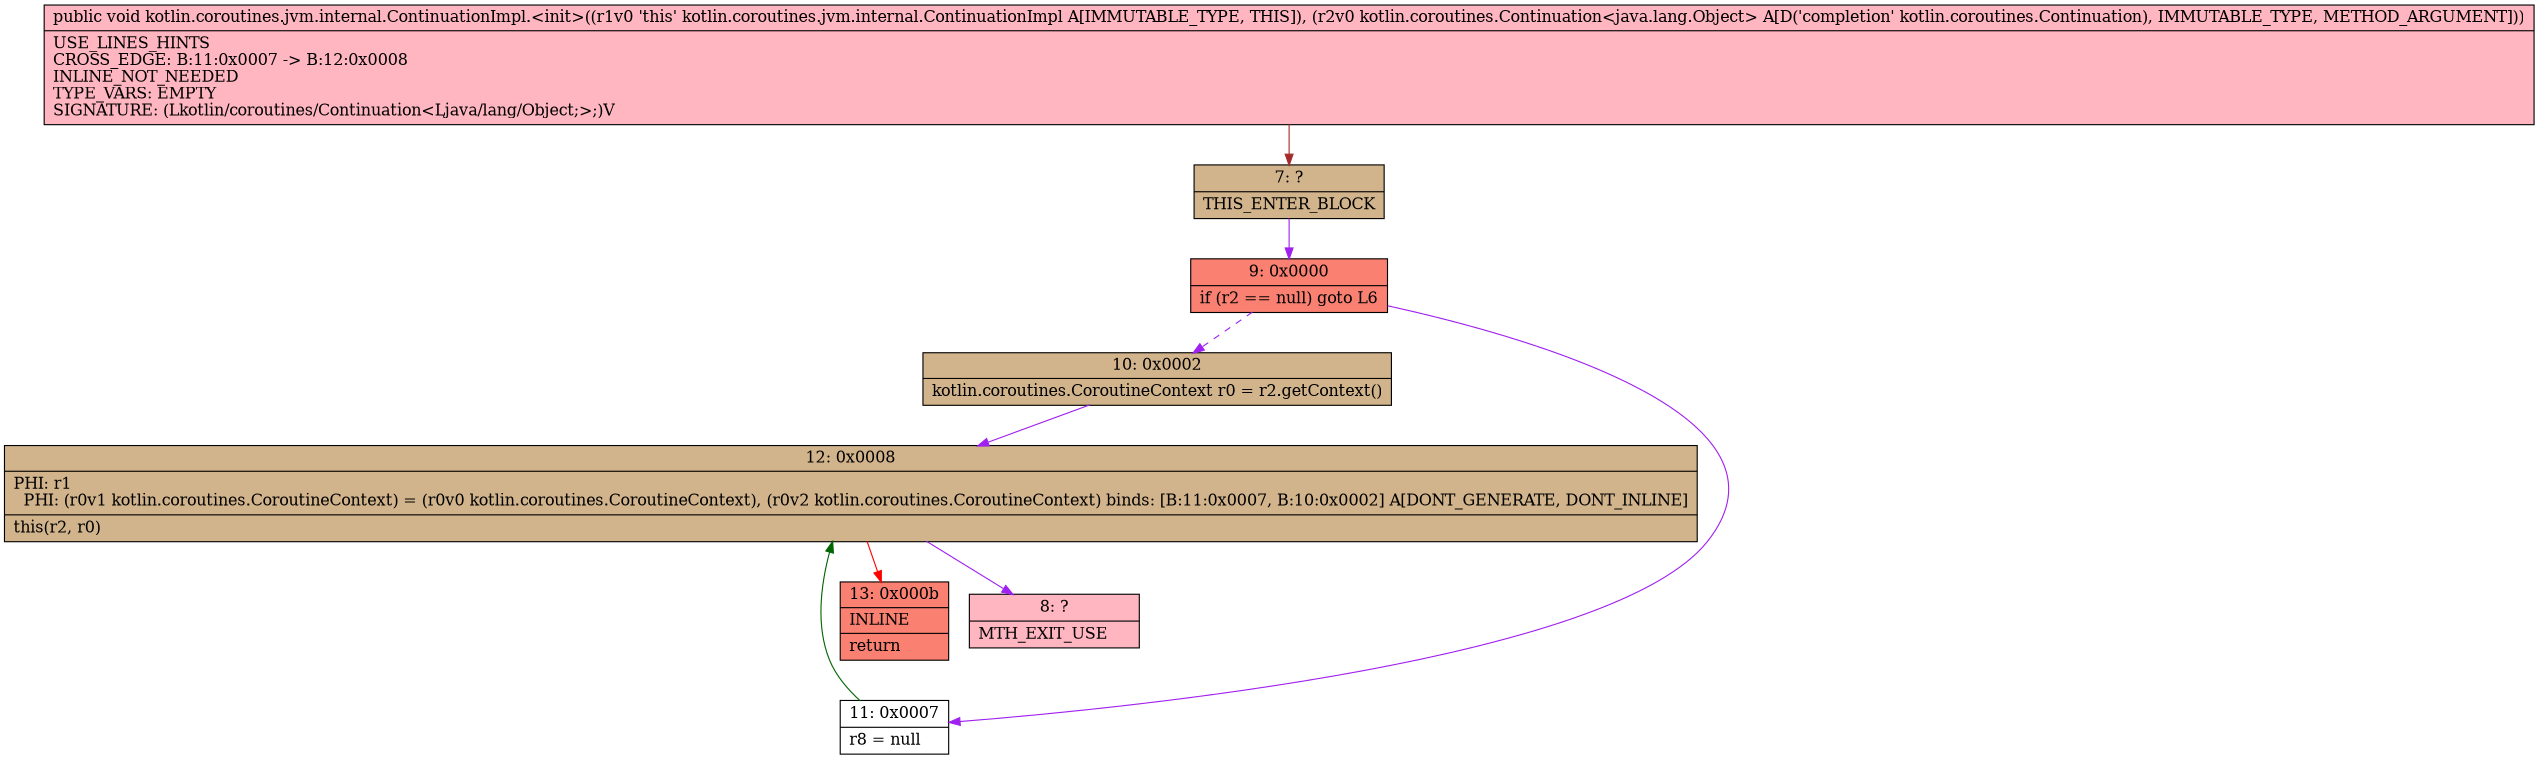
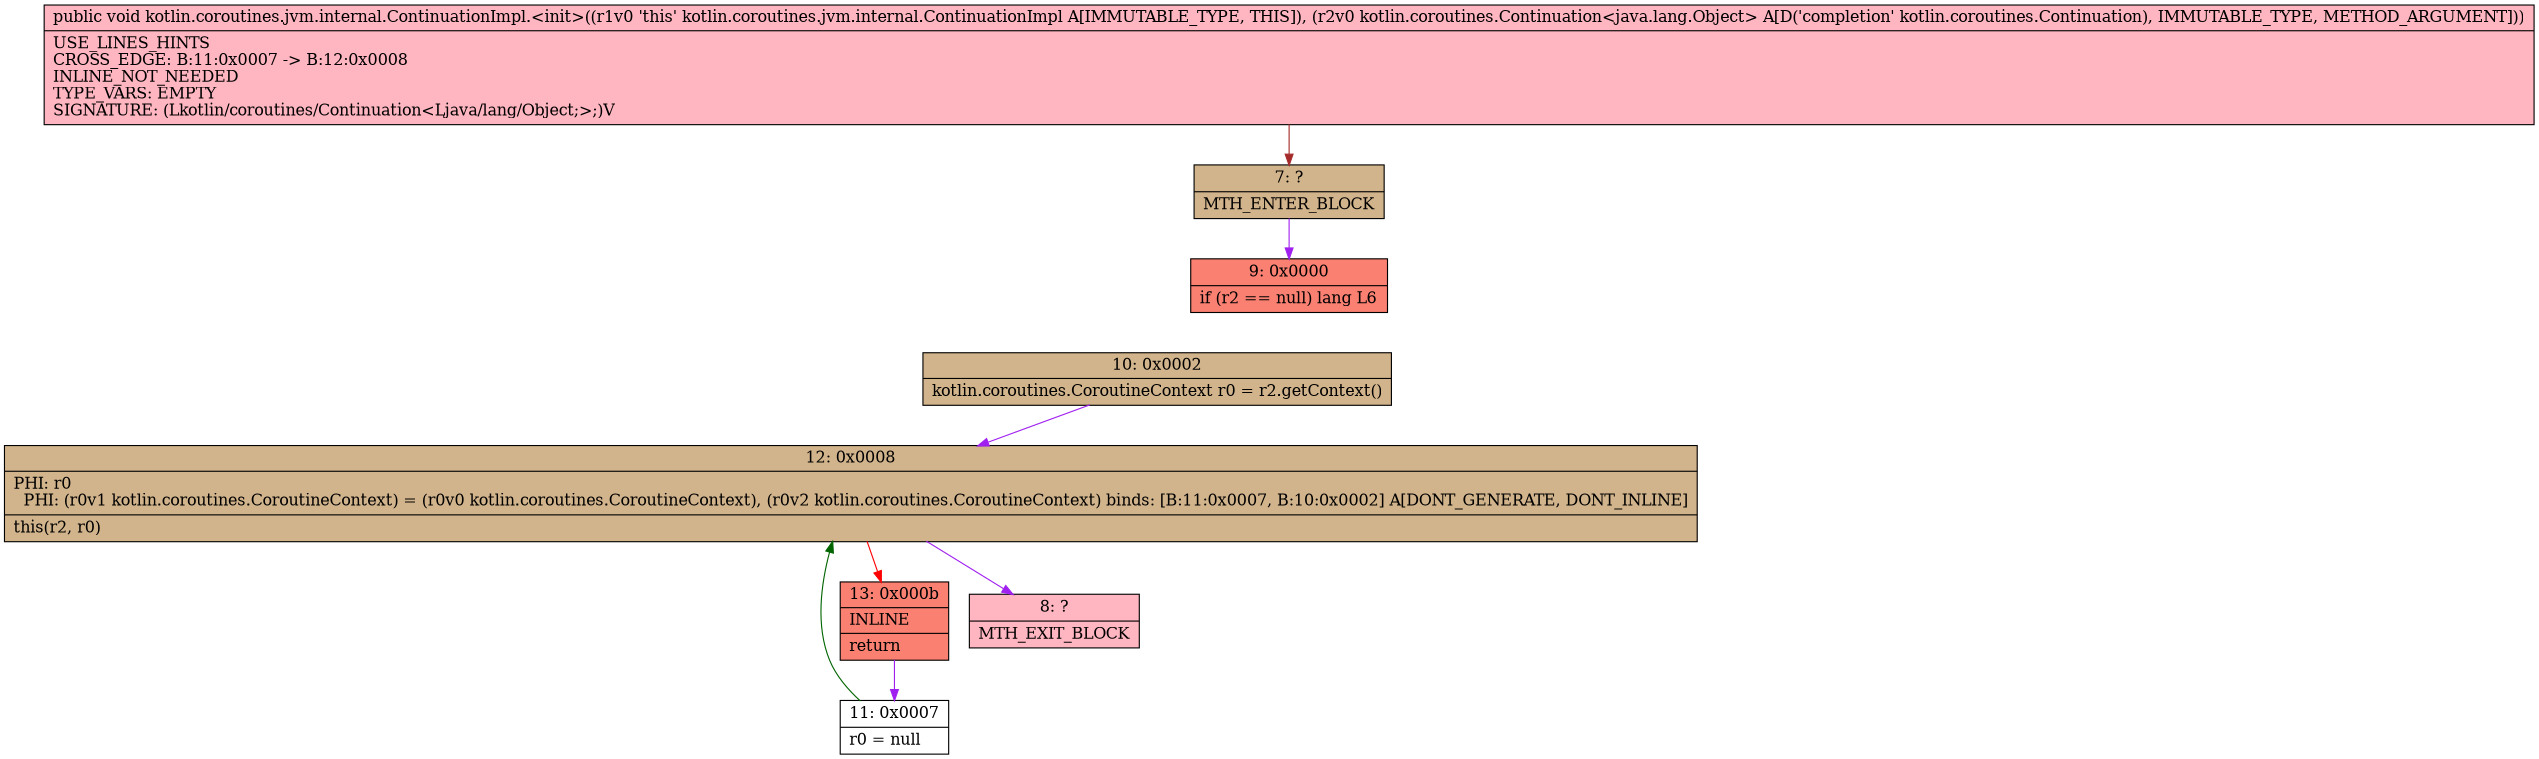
node "7: ?": text "THIS_ENTER_BLOCK" -> "MTH_ENTER_BLOCK"
node "9: 0x0000": text "if (r2 == null) goto L6" -> "if (r2 == null) lang L6"
edge "9: 0x0000" -> "10: 0x0002": removed
node "12: 0x0008": text "PHI: r1" -> "PHI: r0"
edge "9: 0x0000" -> "11: 0x0007": now "13: 0x000b" -> "11: 0x0007"
node "8: ?": text "MTH_EXIT_USE" -> "MTH_EXIT_BLOCK"
node "11: 0x0007": text "r8 = null" -> "r0 = null"
